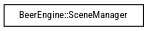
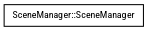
node "BeerEngine::SceneManager": label "BeerEngine::SceneManager" -> "SceneManager::SceneManager"
